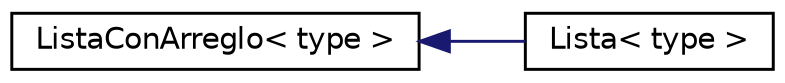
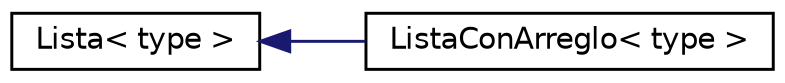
edge "Lista< type >" -> "ListaConArreglo< type >": reversed
